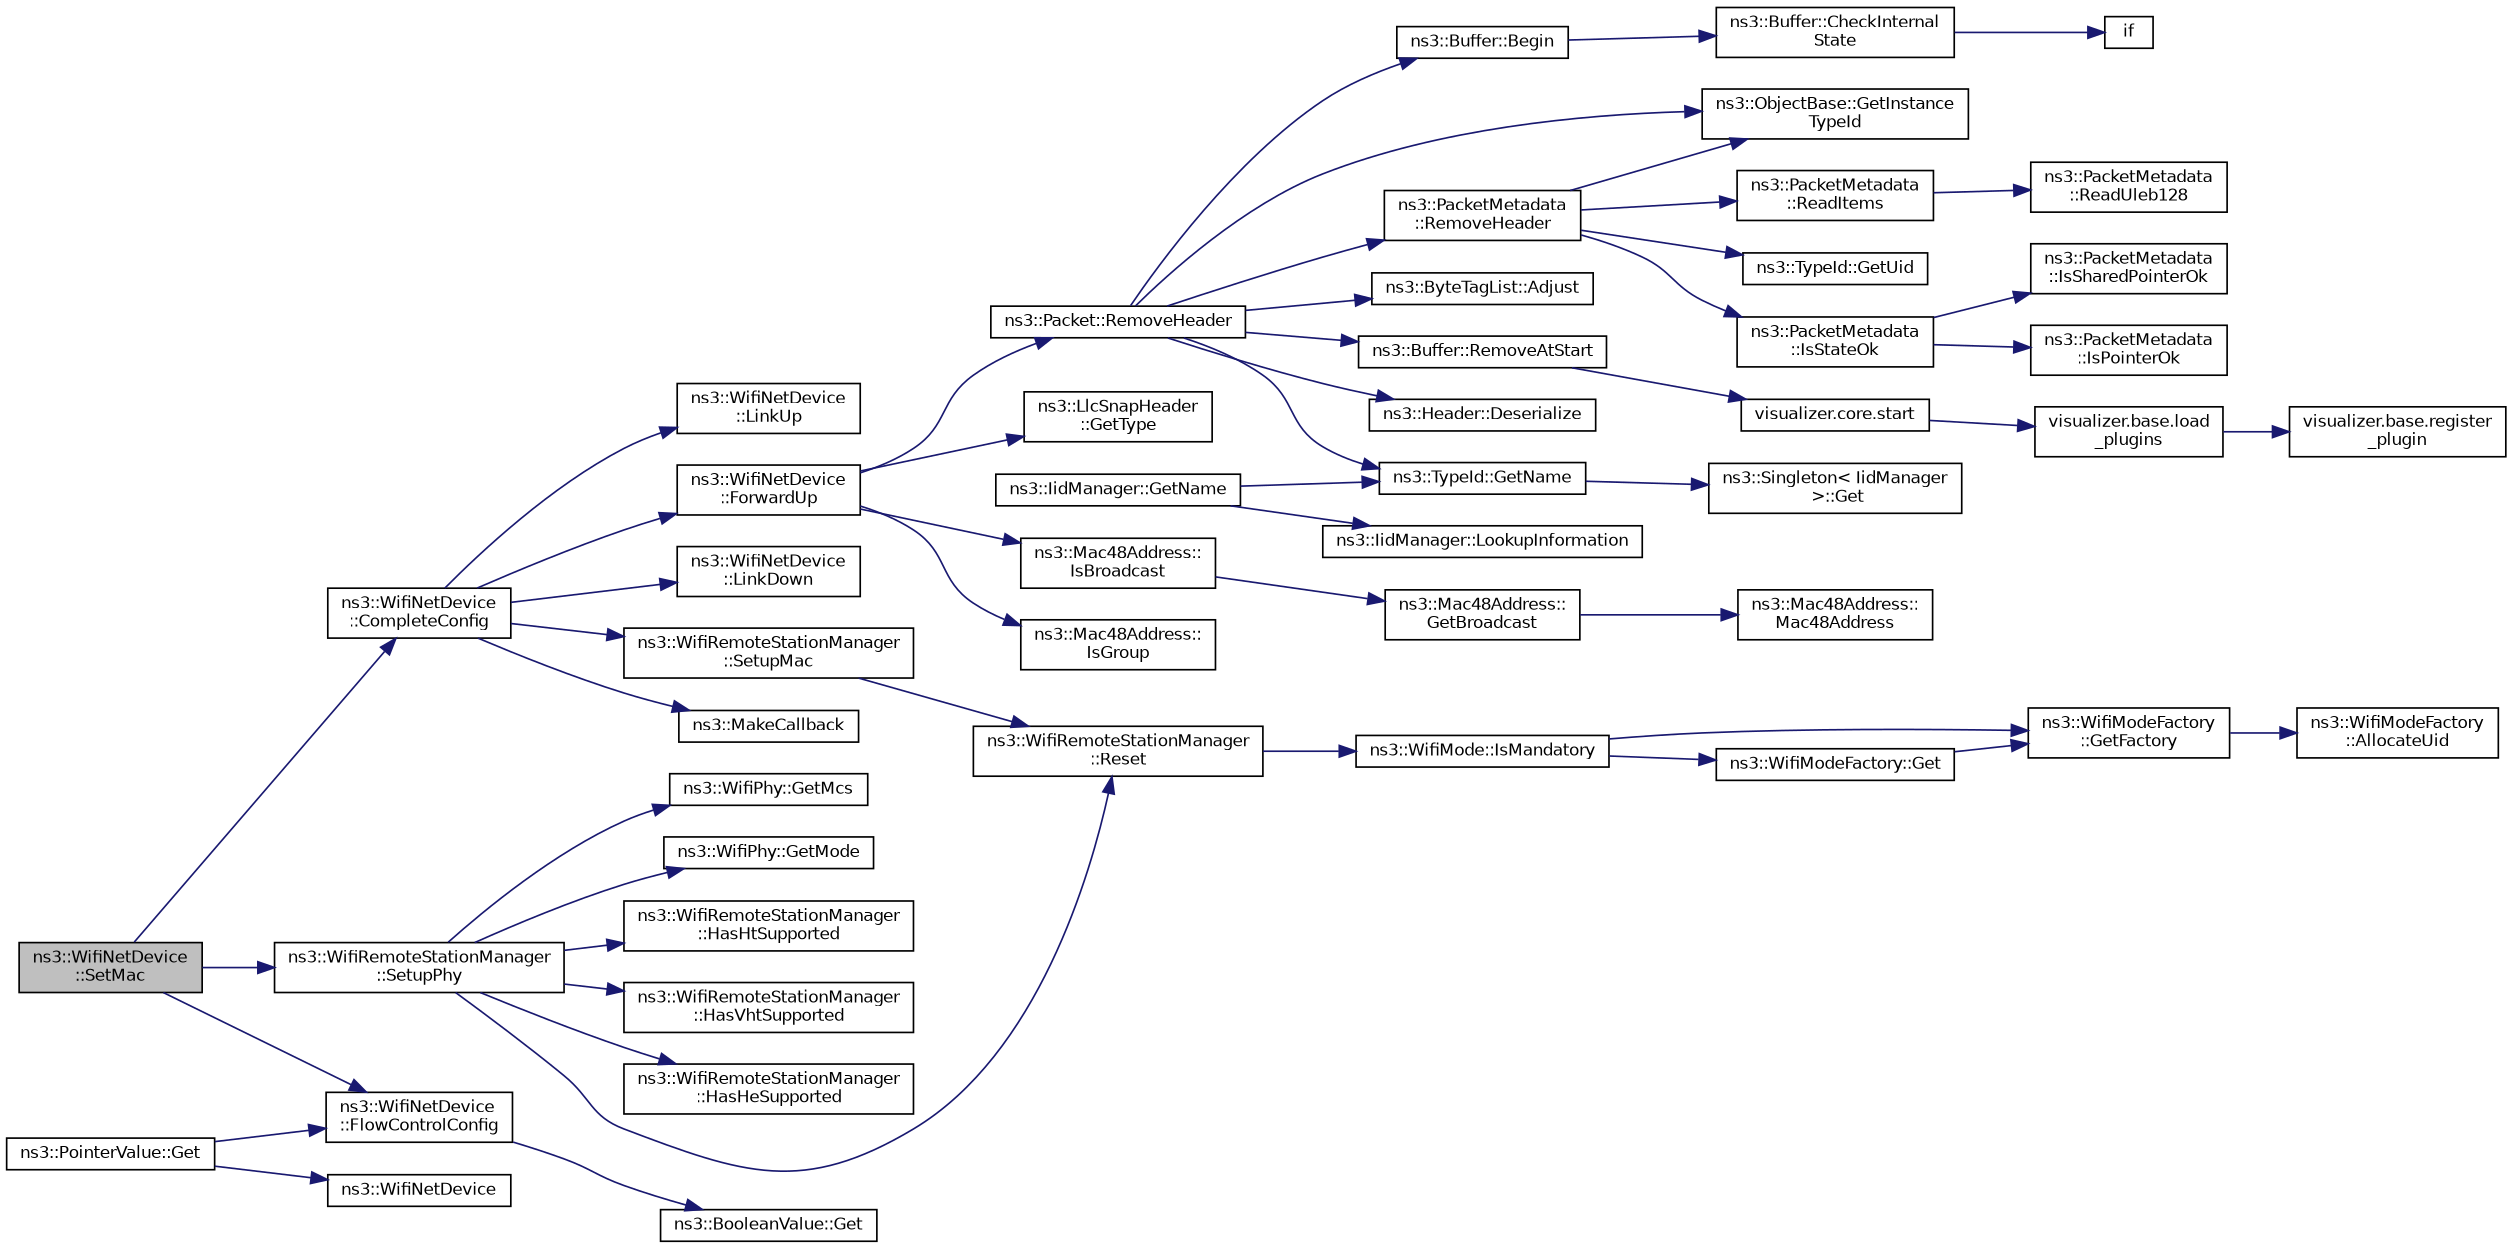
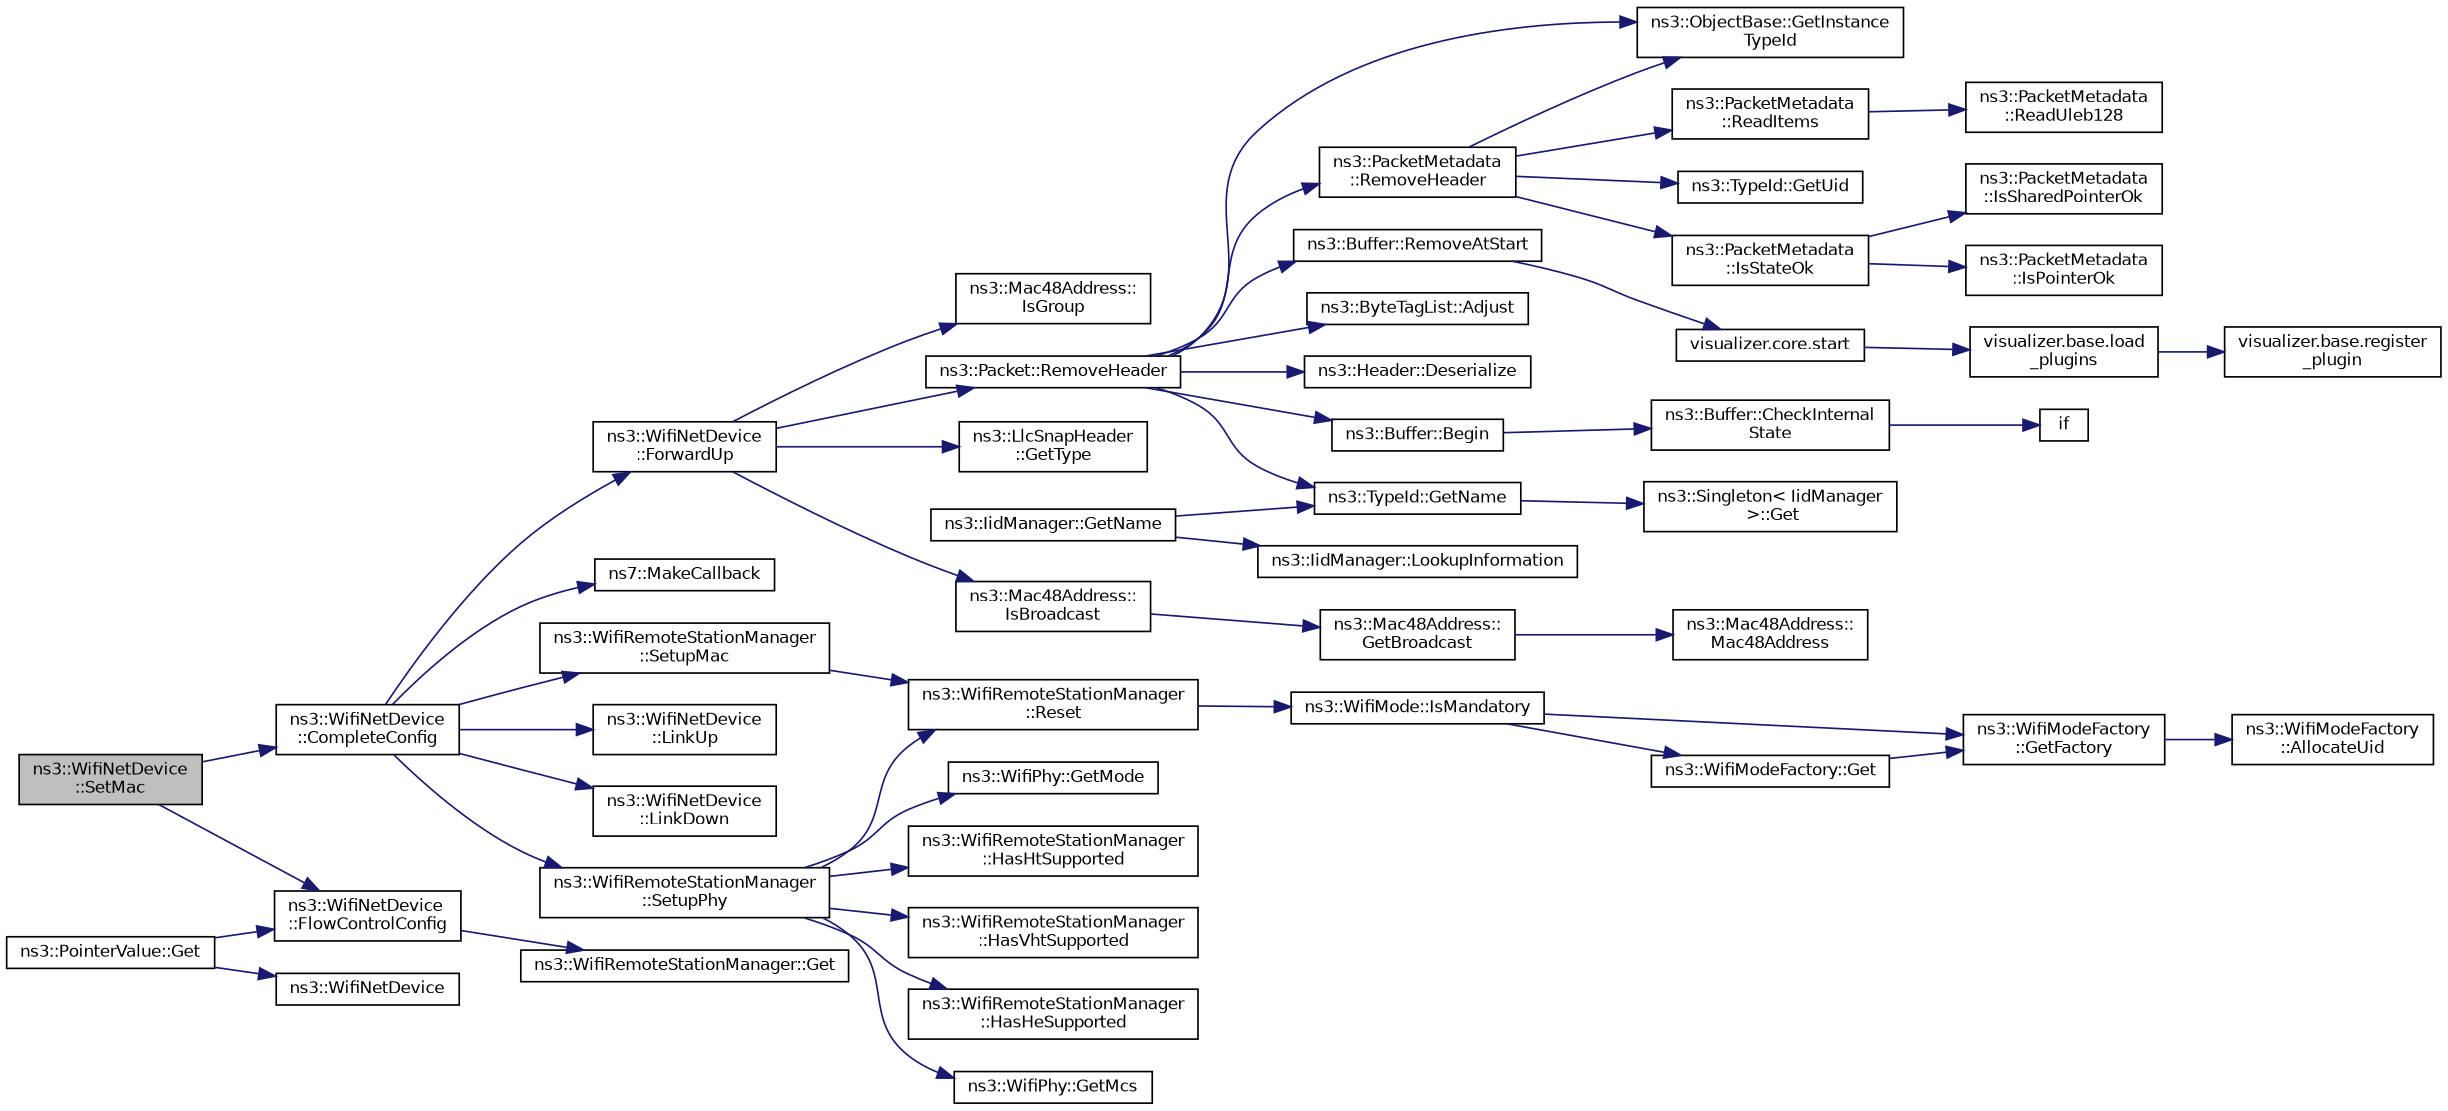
node "ns3::MakeCallback": label "ns3::MakeCallback" -> "ns7::MakeCallback"
edge "ns3::WifiNetDevice ::SetMac" -> "ns3::WifiRemoteStationManager ::SetupPhy": now "ns3::WifiNetDevice ::CompleteConfig" -> "ns3::WifiRemoteStationManager ::SetupPhy"
node "ns3::BooleanValue::Get": label "ns3::BooleanValue::Get" -> "ns3::WifiRemoteStationManager::Get"
